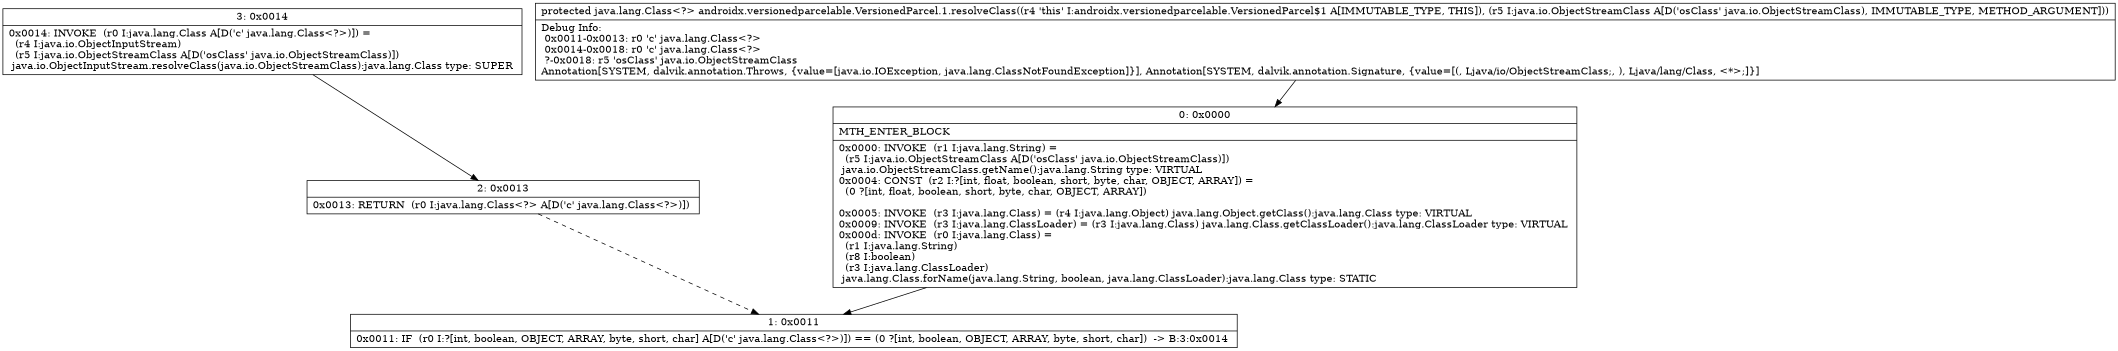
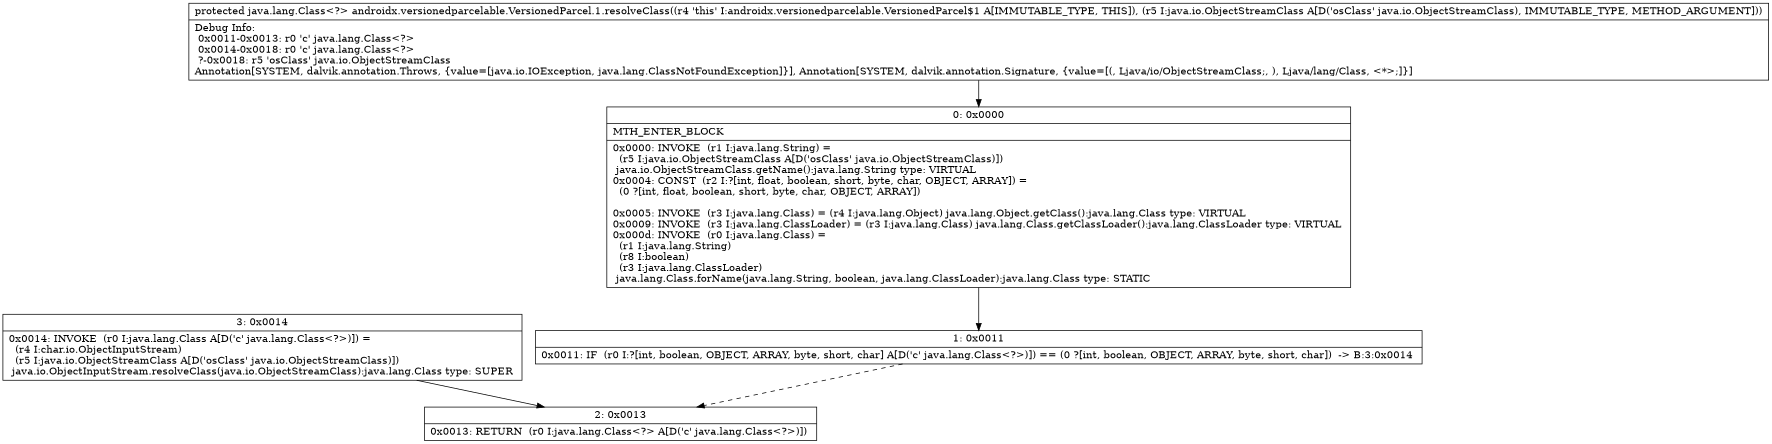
node "3: 0x0014": text "(r4 I:java.io.ObjectInputStream)" -> "(r4 I:char.io.ObjectInputStream)"
edge "2: 0x0013" -> "1: 0x0011": reversed
